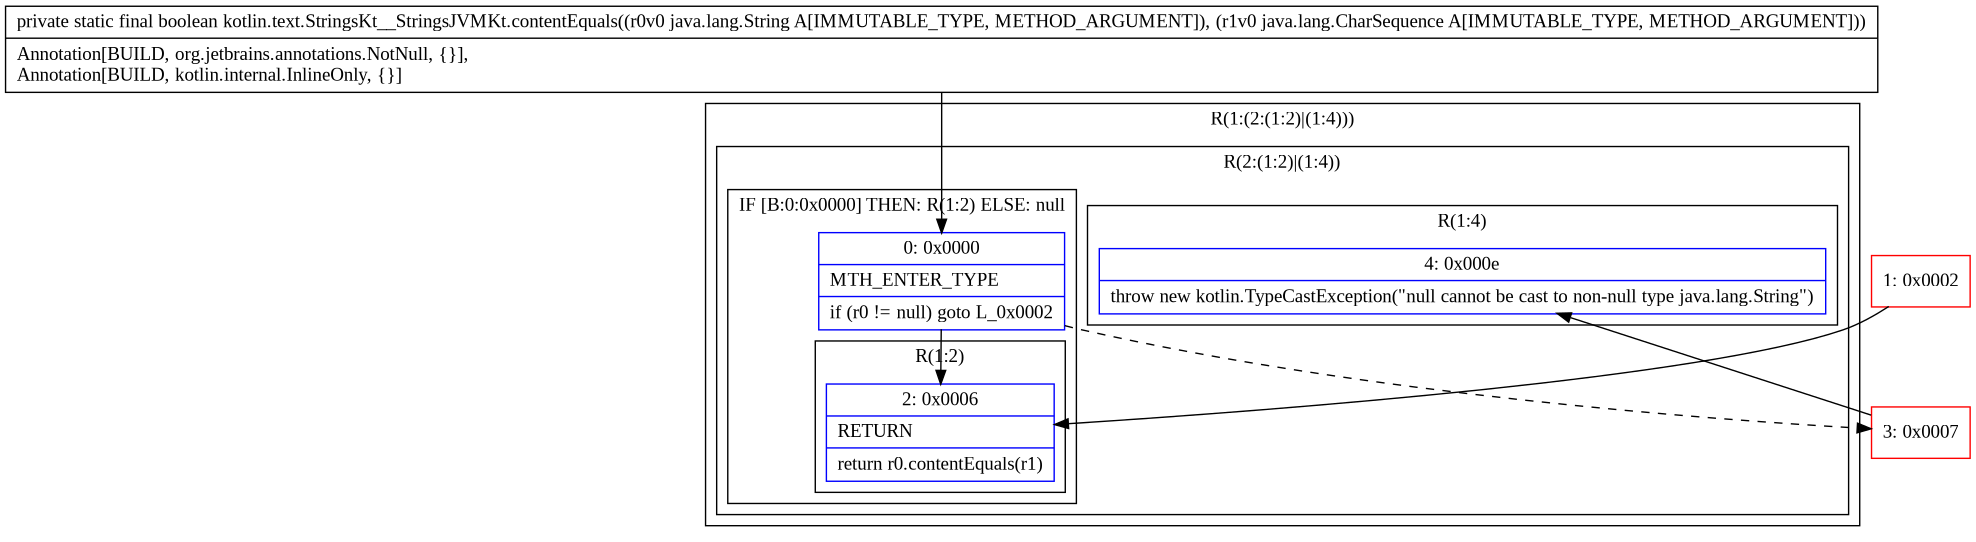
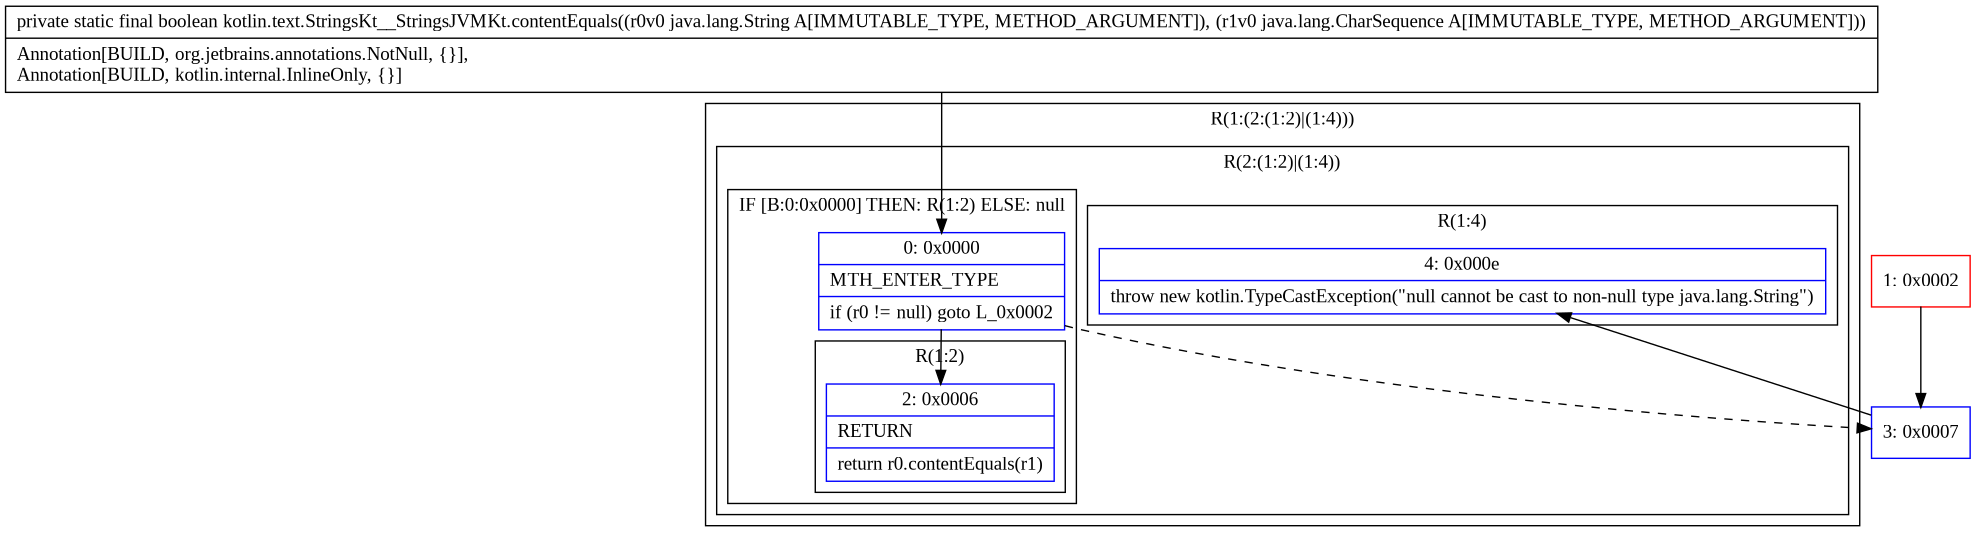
edge "1: 0x0002" -> "2: 0x0006": now "1: 0x0002" -> "3: 0x0007"
node "3: 0x0007": color red -> blue
